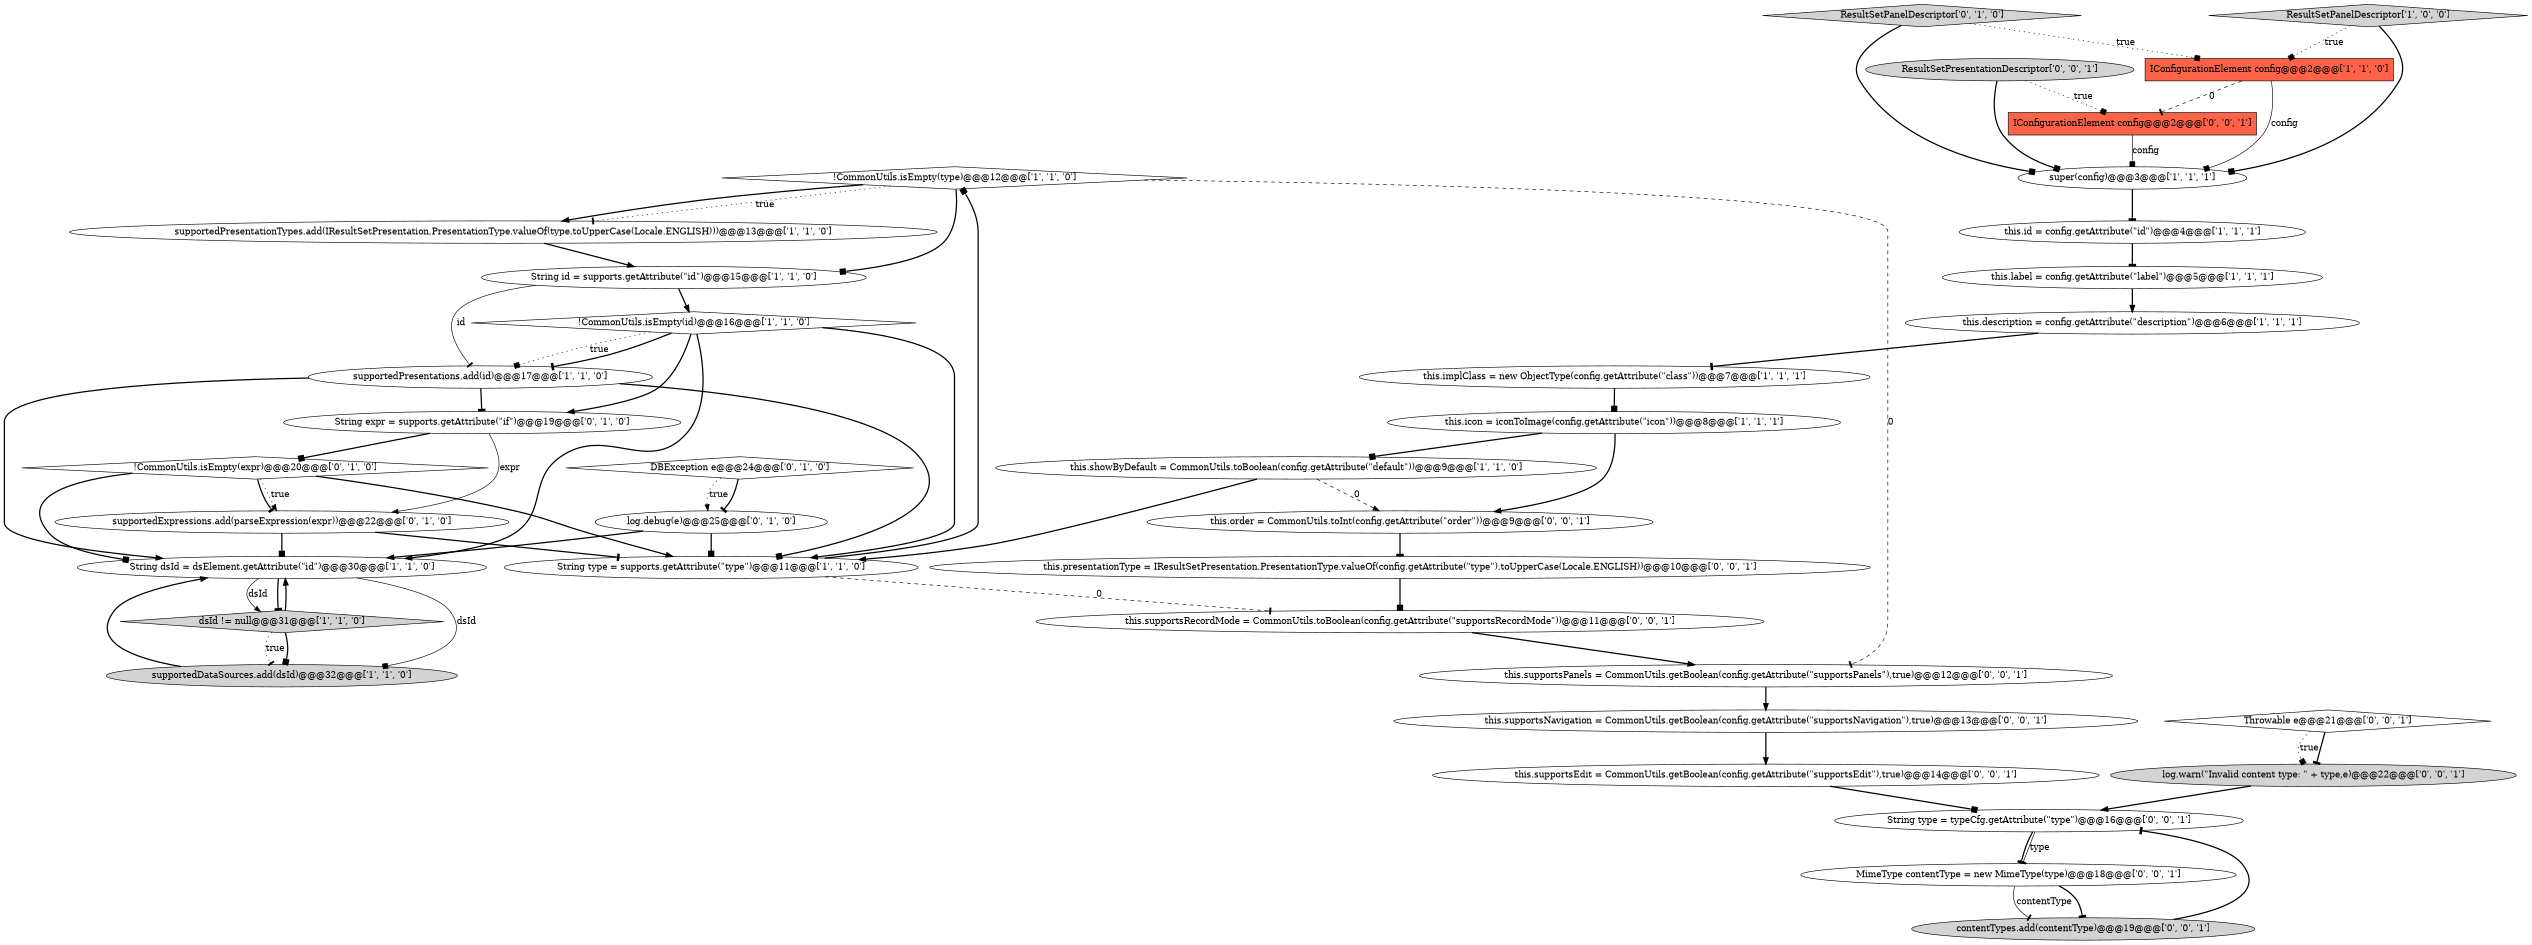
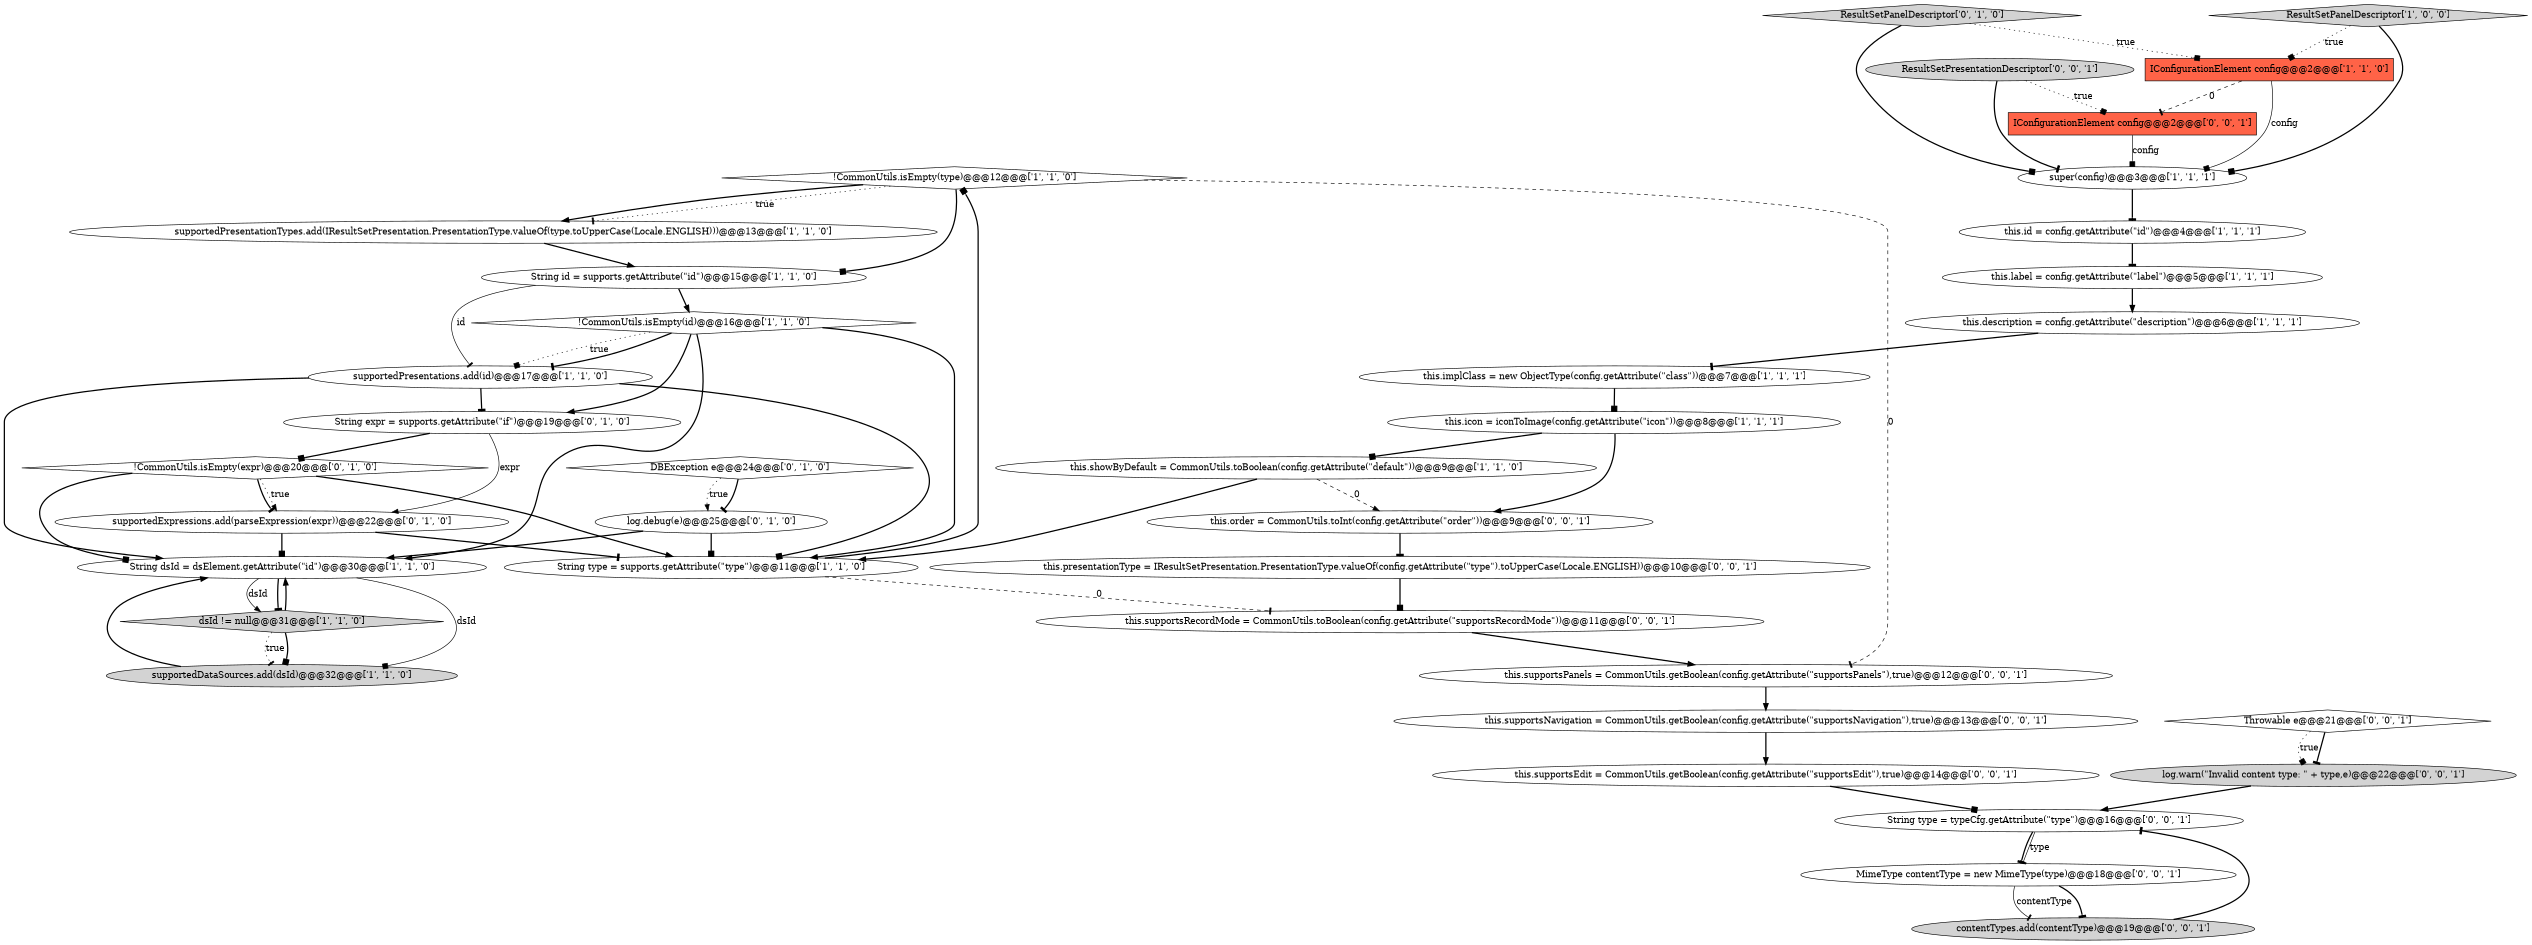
edge "ResultSetPresentationDescriptor['0', '0', '1']" -> "super(config)@@@3@@@['1', '1', '1']": arrowhead box -> tee
